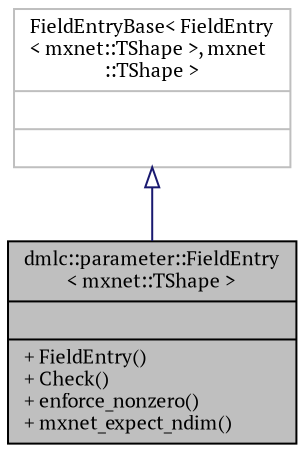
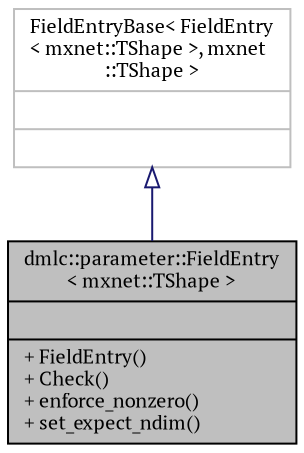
node "dmlc::parameter::FieldEntry": text "+ mxnet_expect_ndim()" -> "+ set_expect_ndim()"
